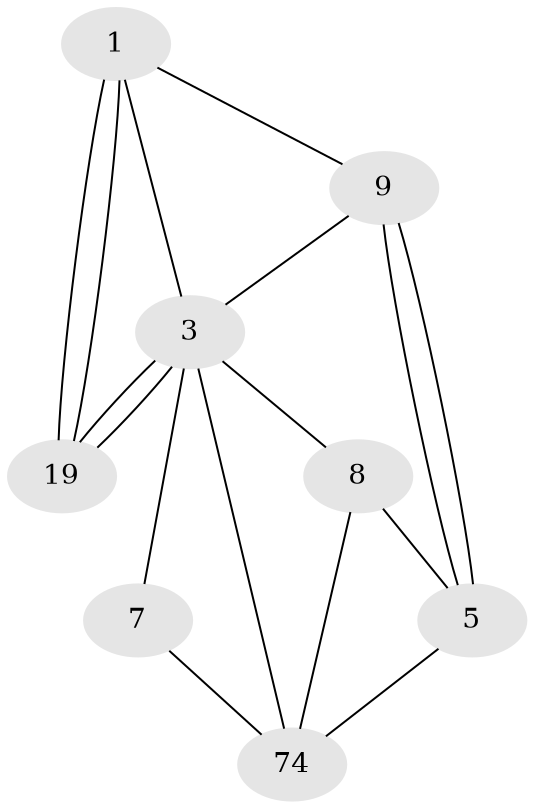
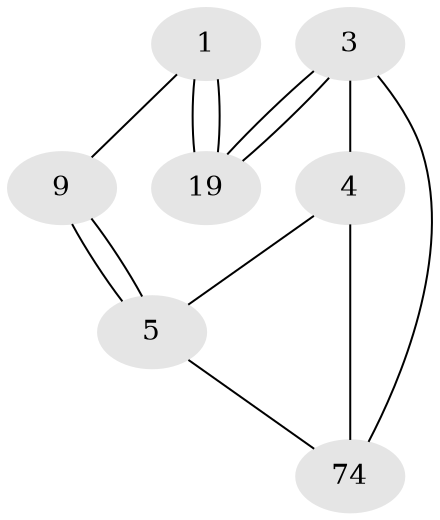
edge "1" -- "3": removed
edge "9" -- "3": removed
node "8": label "8" -> "4"
node "7": removed
